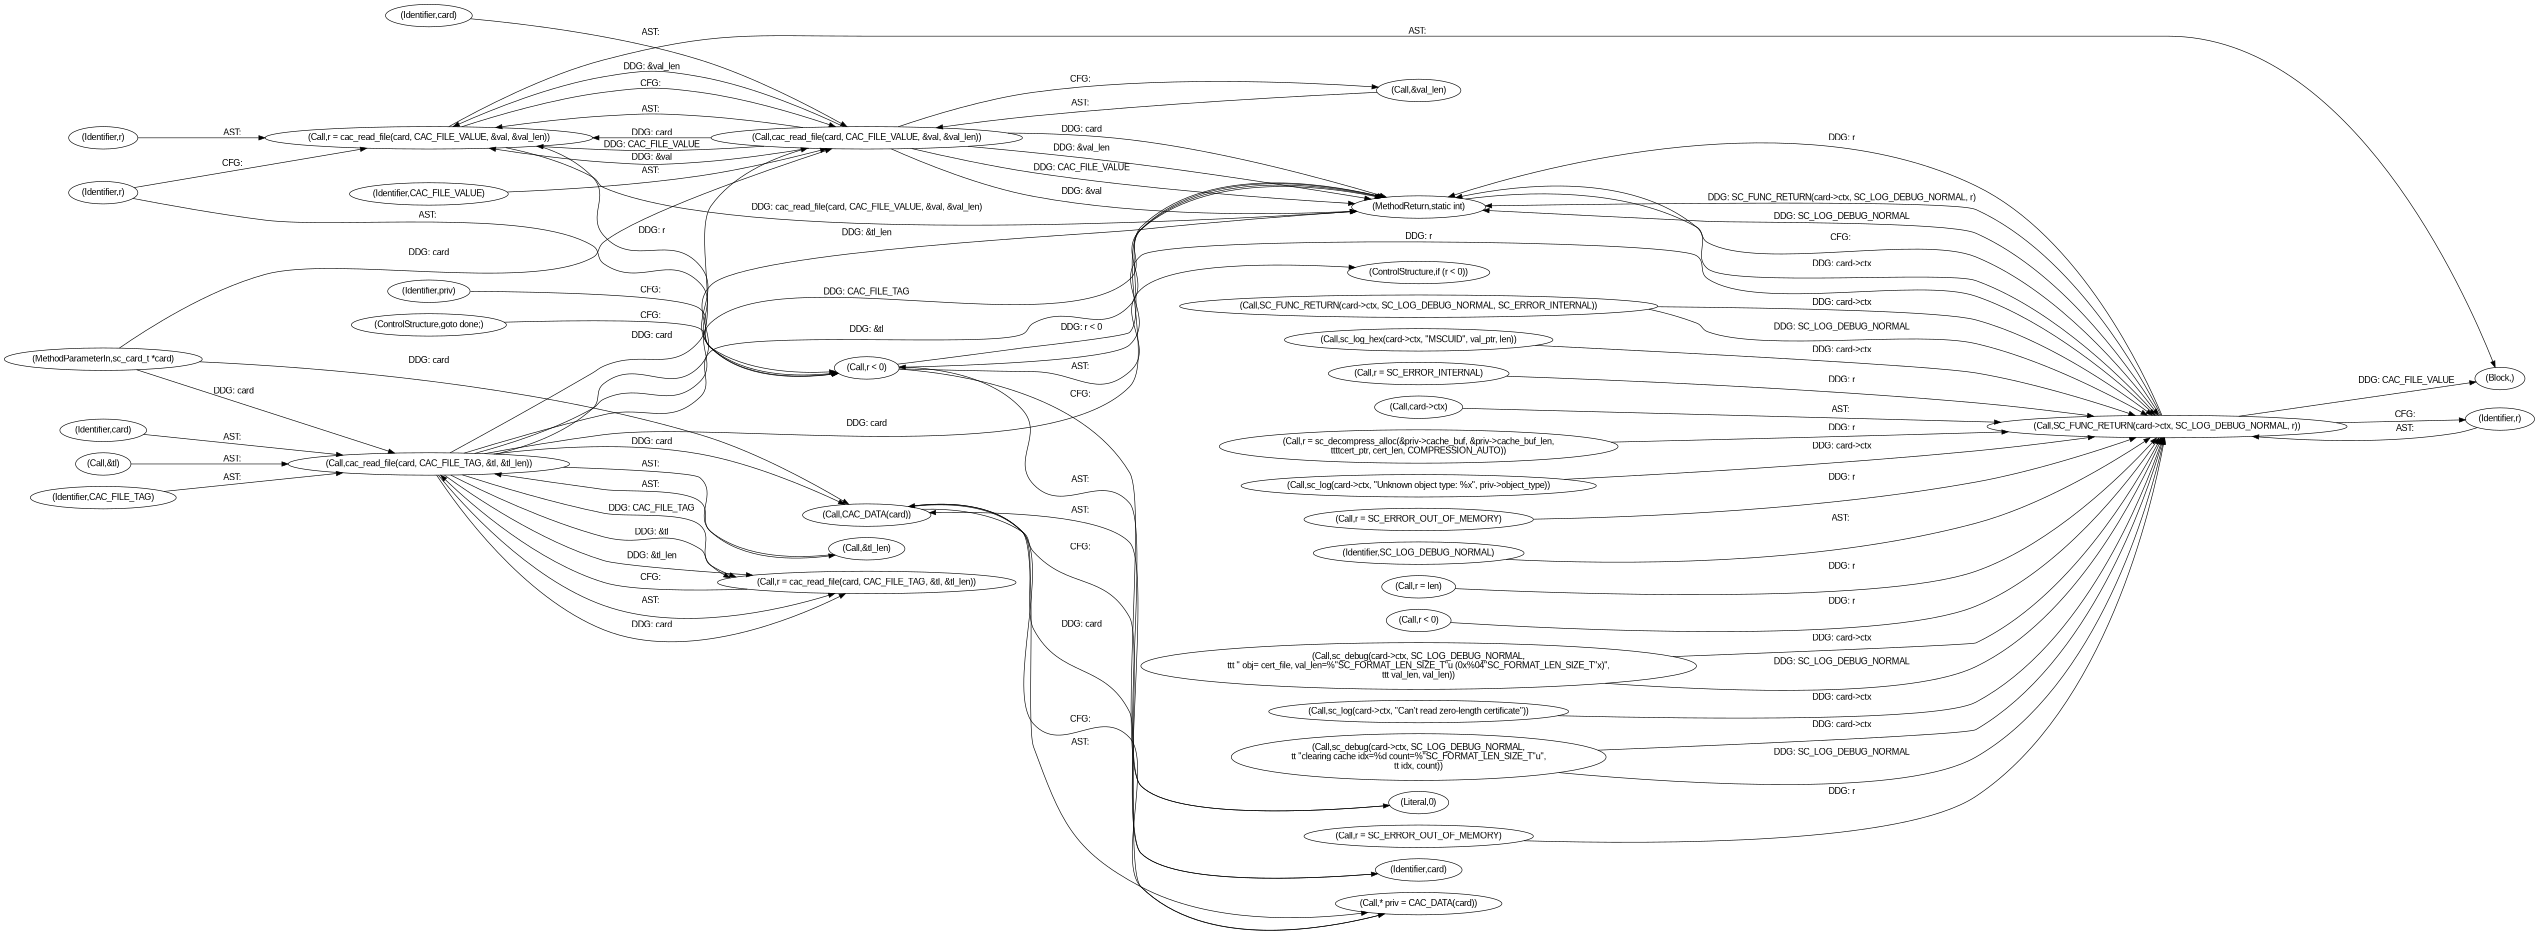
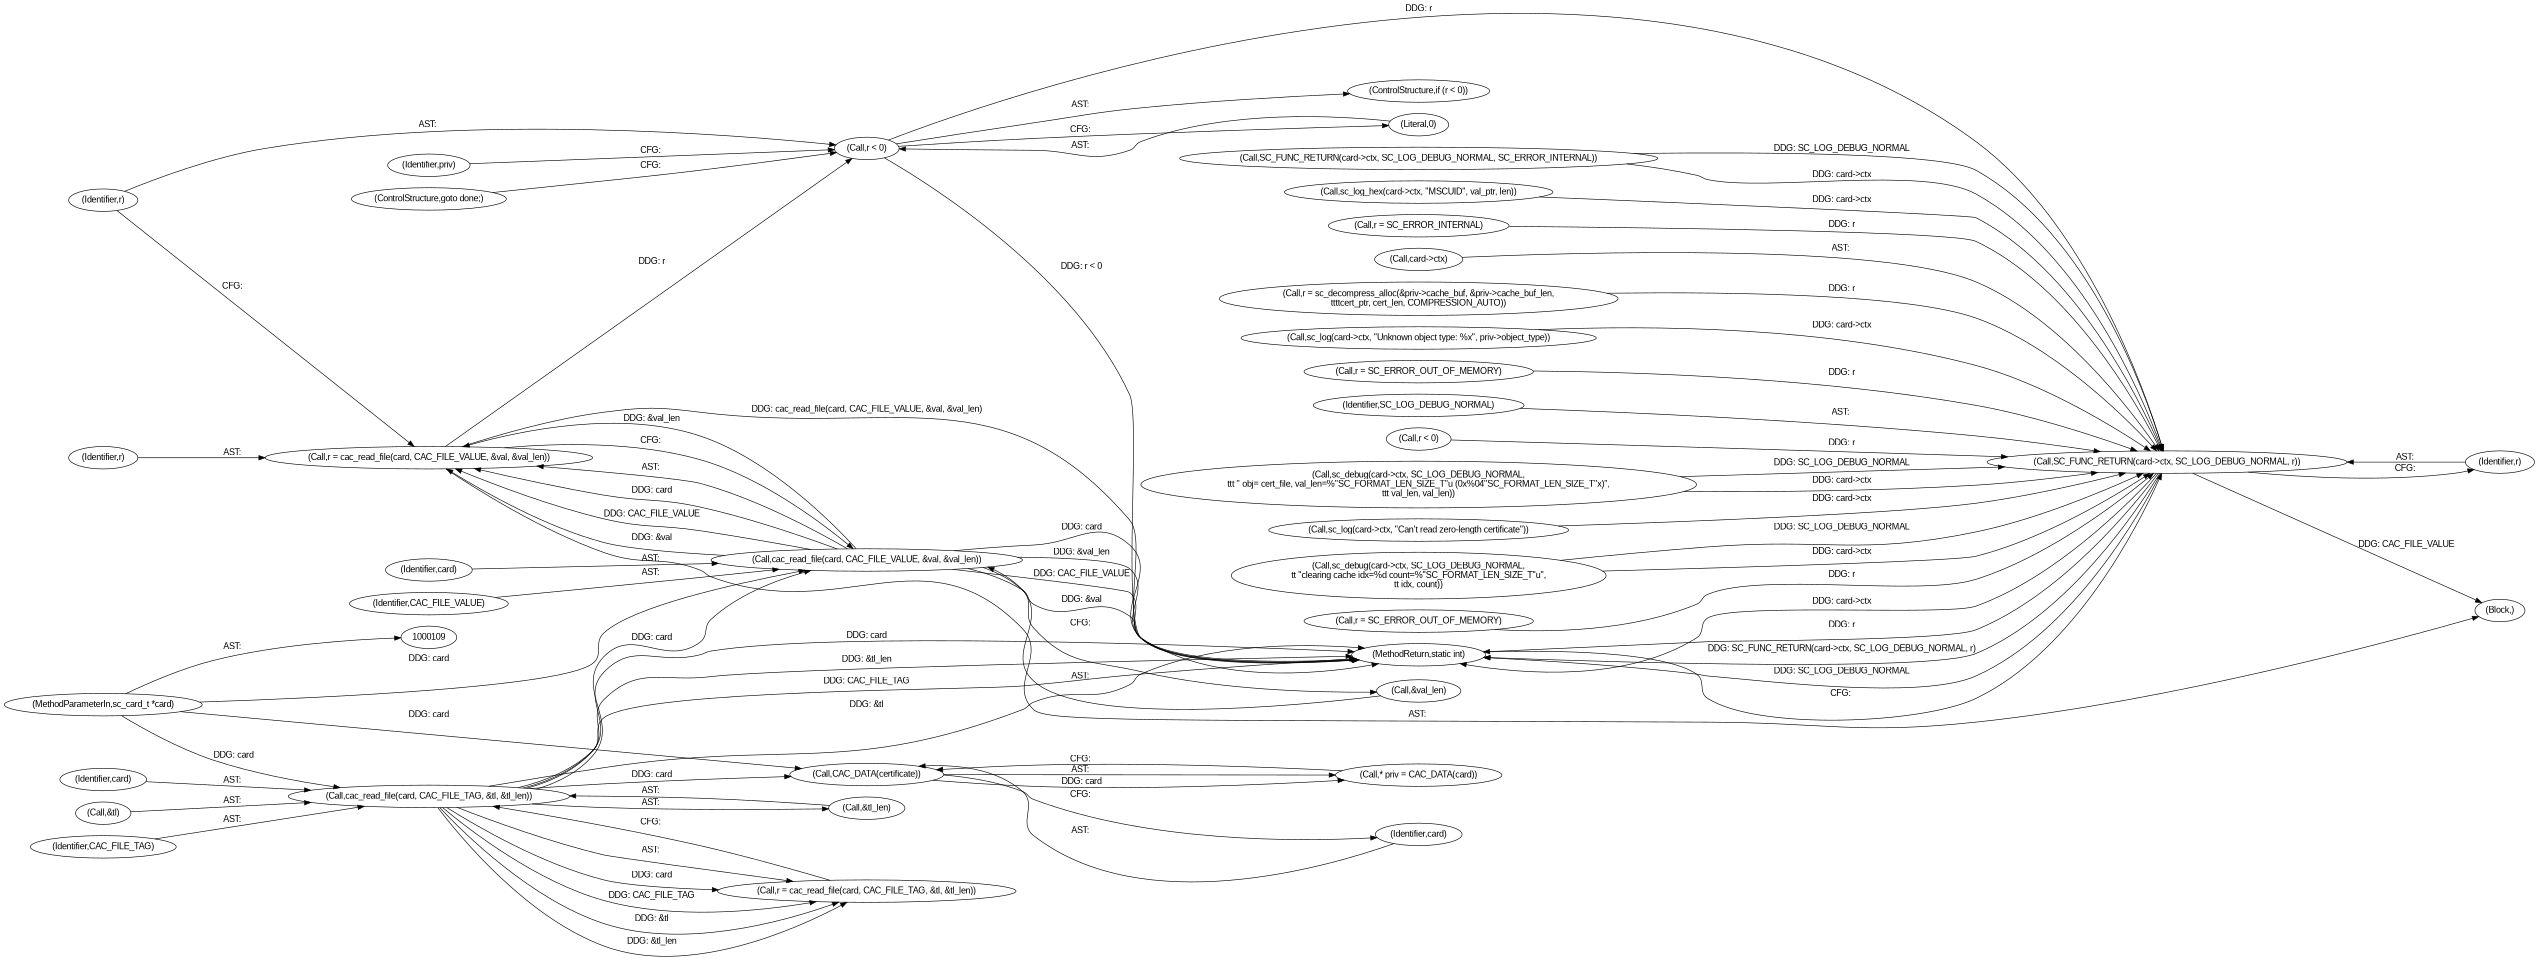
node "(Call,CAC_DATA(card))": label "(Call,CAC_DATA(card))" -> "(Call,CAC_DATA(certificate))"
node "(Call,r = len)": removed
node "1000109": added
